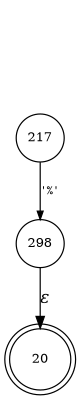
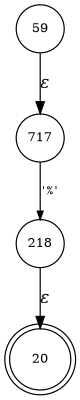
node "59": added
node "217": label "217" -> "717"
node "298": label "298" -> "218"
